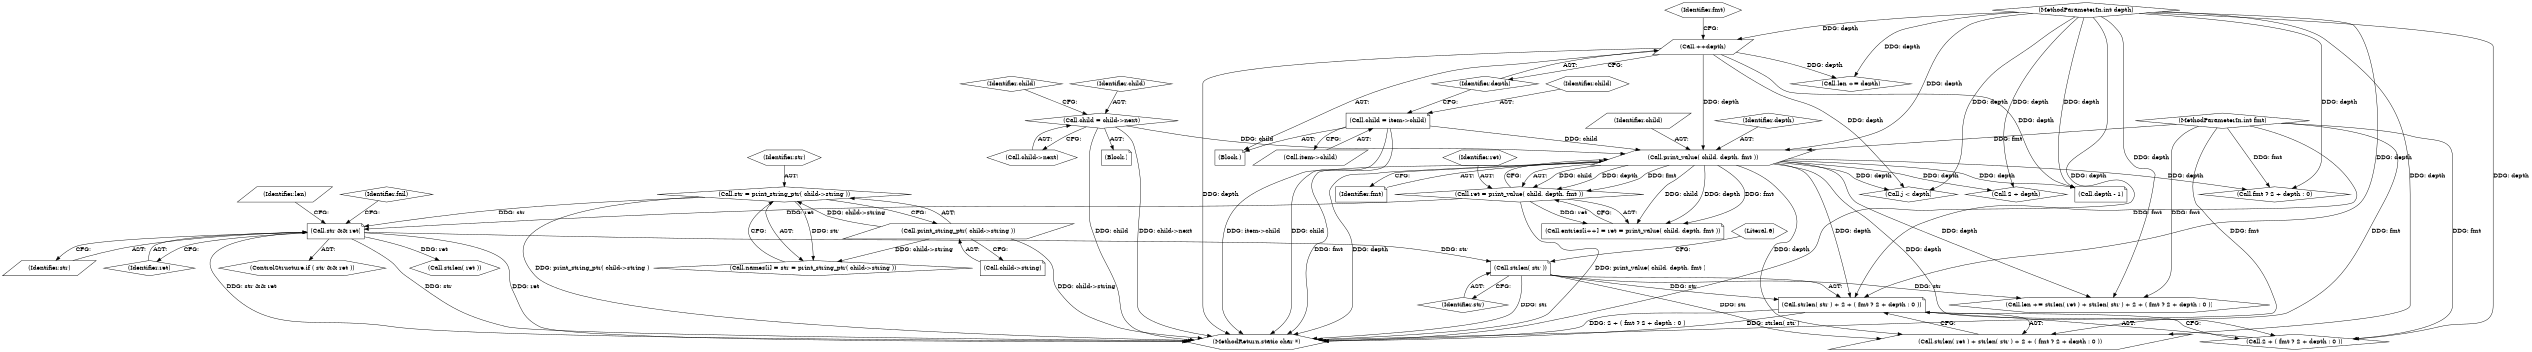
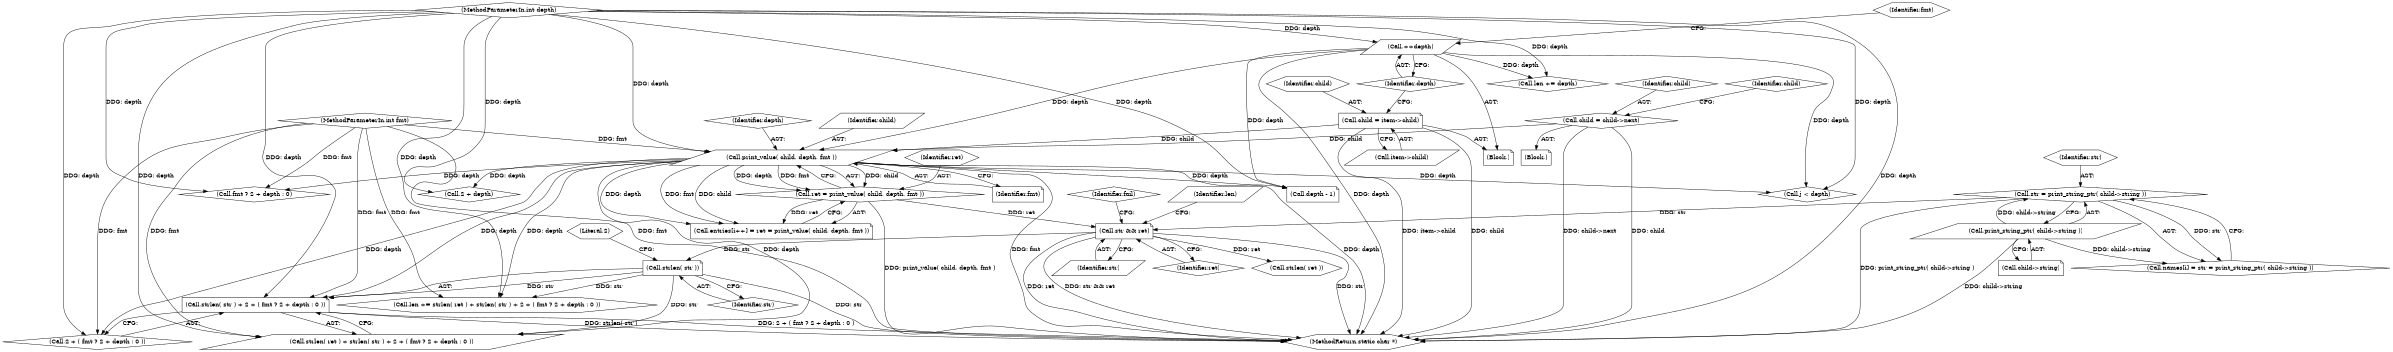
node "(Call,child->next)": removed
node "(Literal,6)": label "(Literal,6)" -> "(Literal,2)"
node "(ControlStructure,if ( str && ret ))": removed
